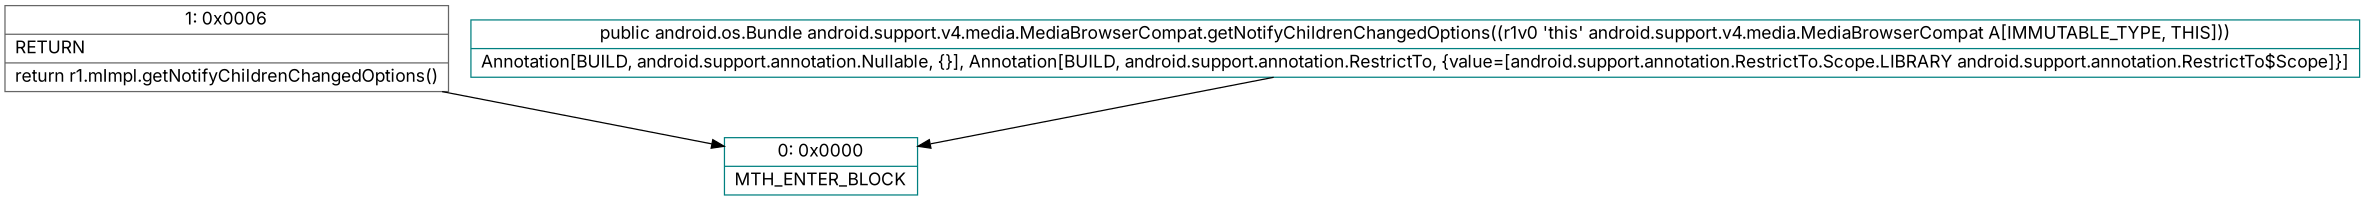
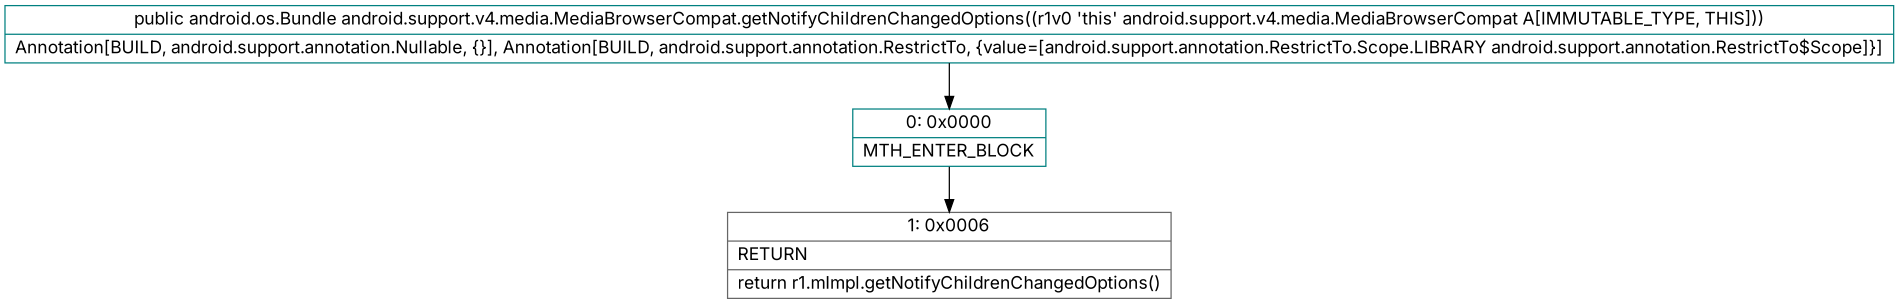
edge "1: 0x0006" -> "0: 0x0000": reversed
